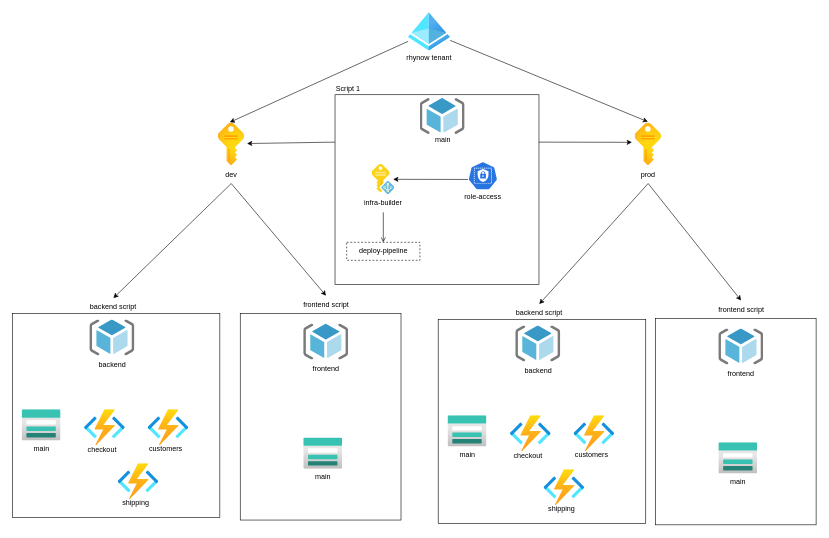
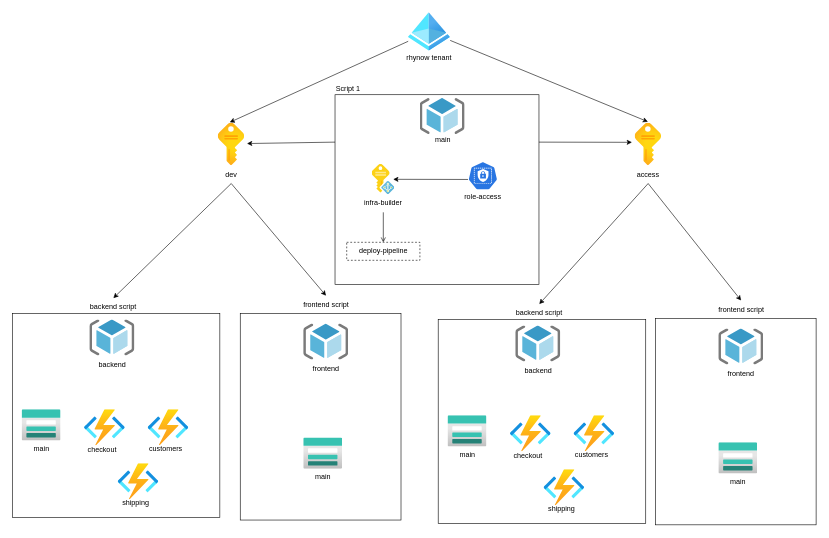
node "prod": label "prod" -> "access"
